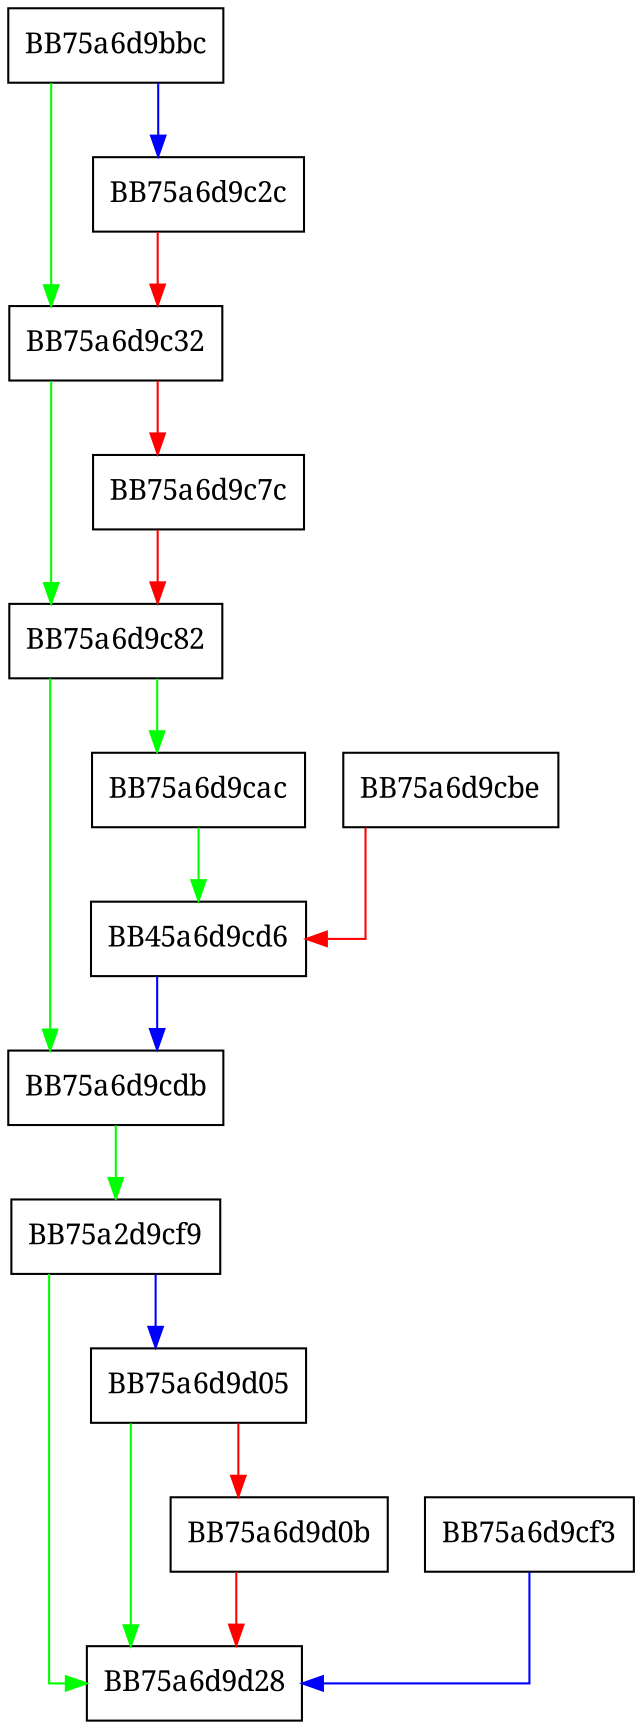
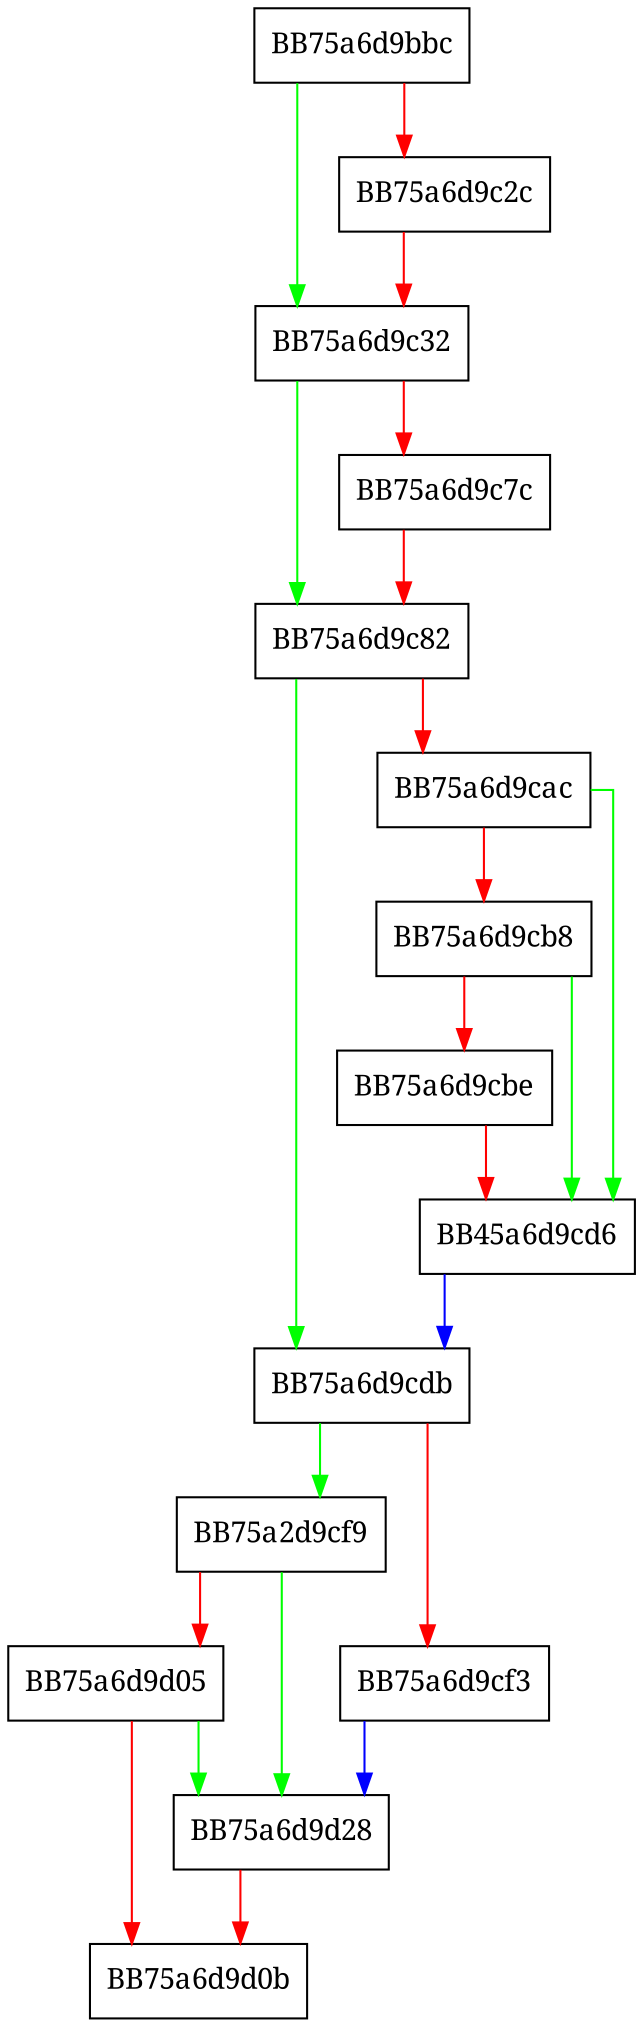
edge "BB75a6d9bbc" -> "BB75a6d9c2c": color blue -> red
edge "BB75a6d9c82" -> "BB75a6d9cac": color green -> red
node "BB75a6d9cb8": added
edge "BB75a2d9cf9" -> "BB75a6d9d05": color blue -> red
edge "BB75a6d9cdb" -> "BB75a6d9cf3": added
edge "BB75a6d9d0b" -> "BB75a6d9d28": reversed
